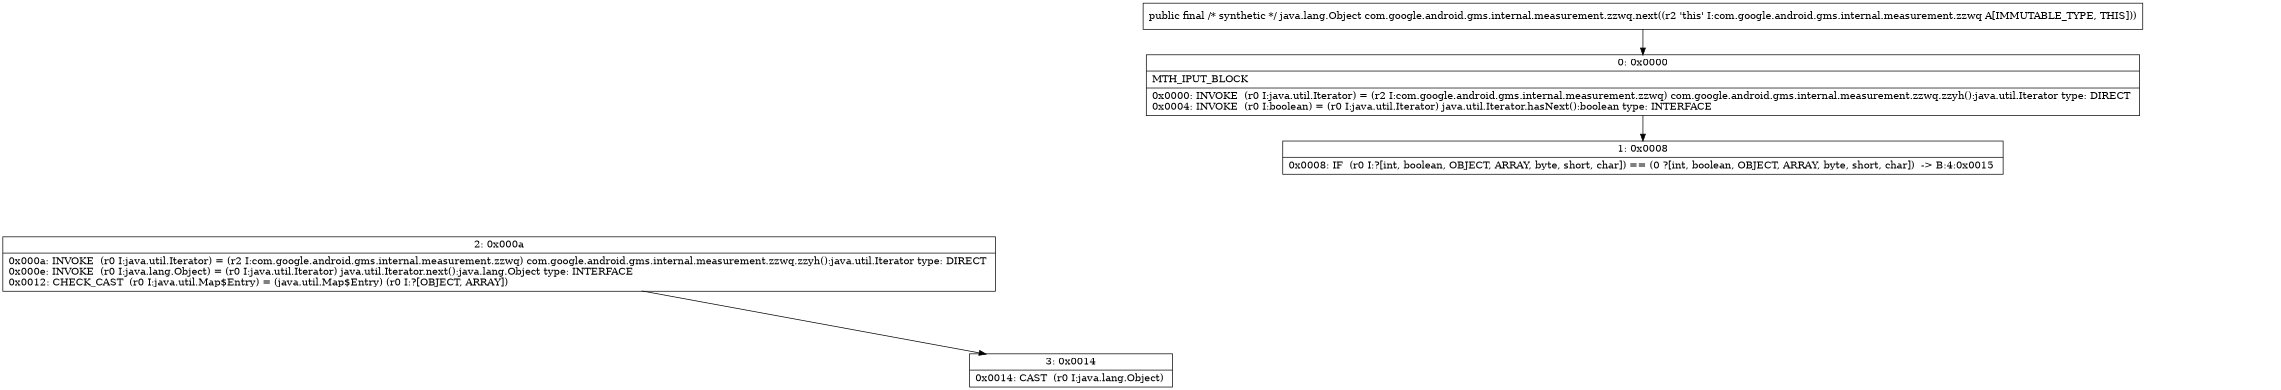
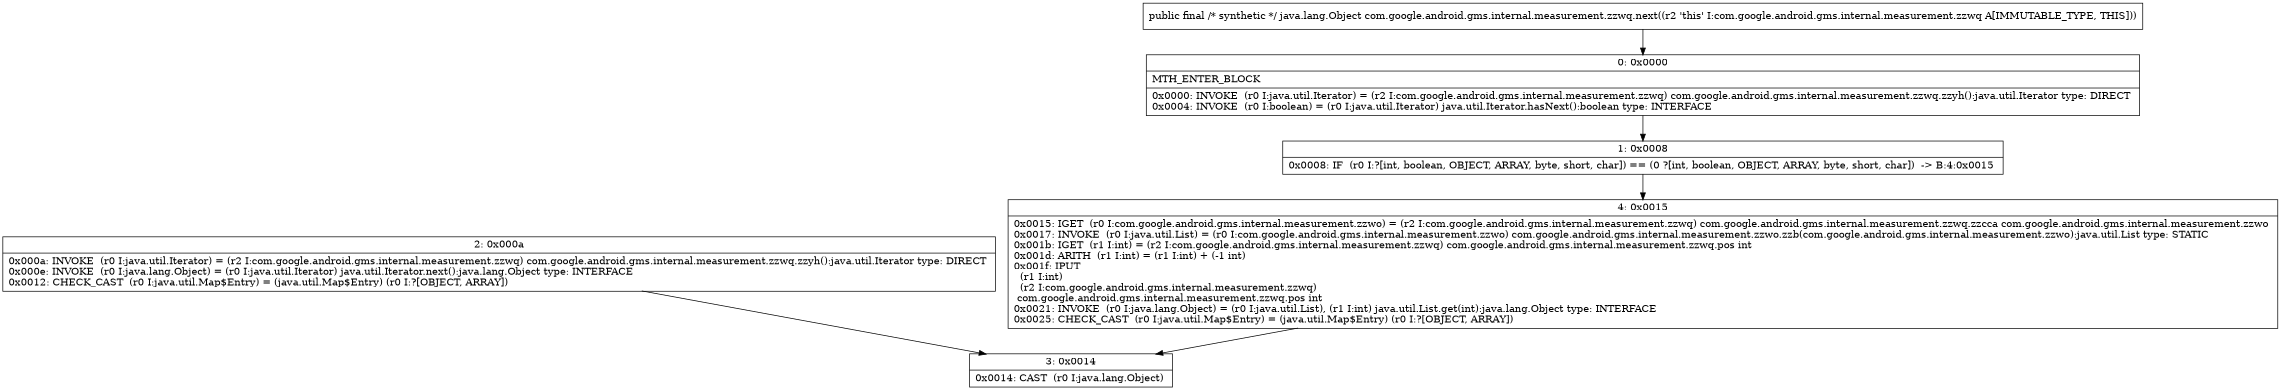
node "0: 0x0000": text "MTH_IPUT_BLOCK" -> "MTH_ENTER_BLOCK"
node "4: 0x0015": added
